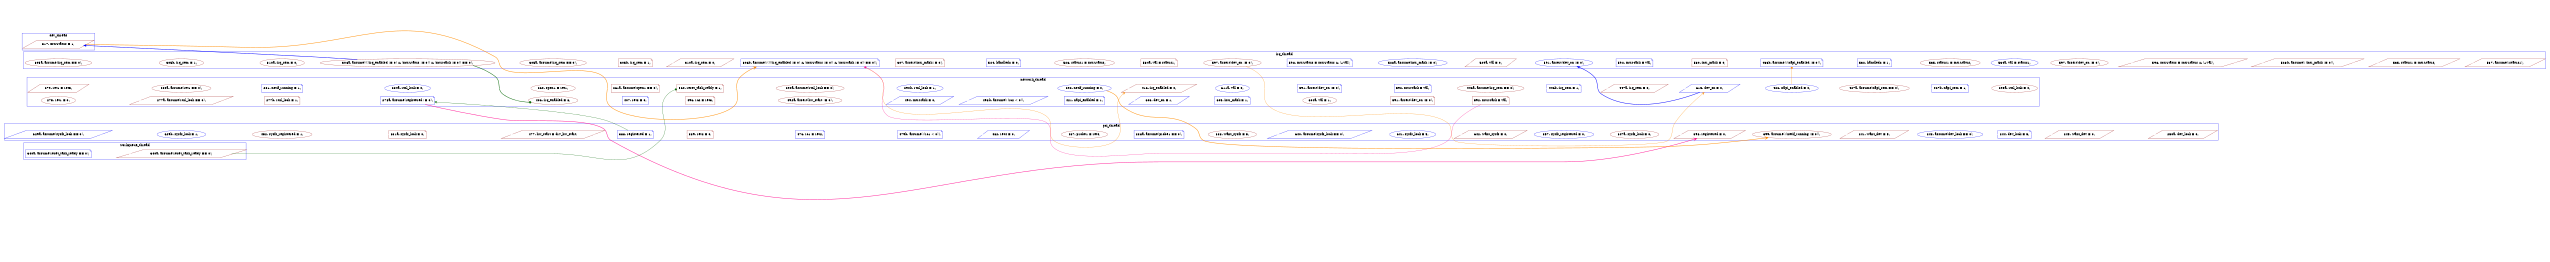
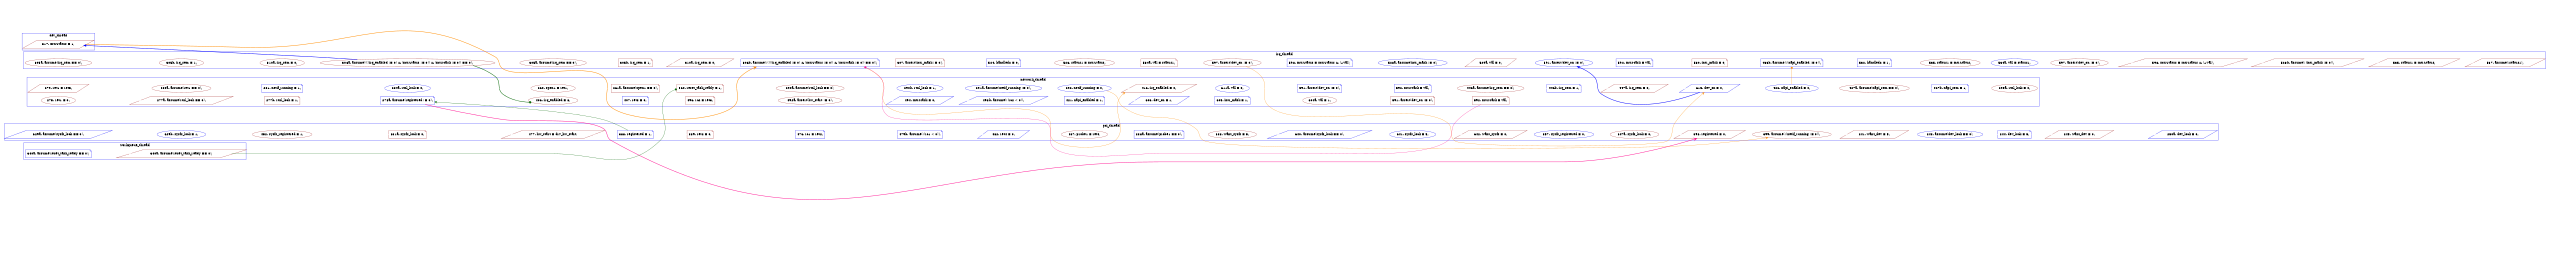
node "291a: assume(netif_running != 0);": added
node "250a: dev_lock = 0;": color brown -> blue
edge "292: netif_running = 0;" -> "399: assume(!(netif_running != 0));": style bold -> solid
